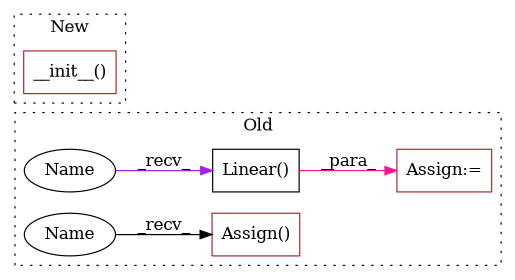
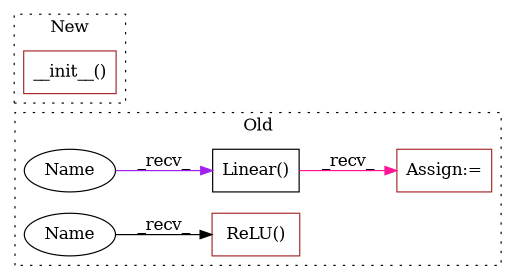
edge "Linear()" -> "Assign:=": label "_para_" -> "_recv_"
node "Assign()": label "Assign()" -> "ReLU()"
